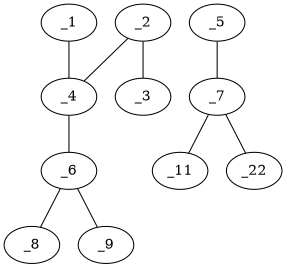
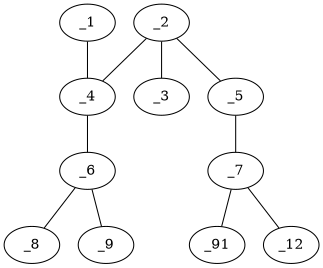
edge "_2" -- "_5": added
node "_11": label "_11" -> "_91"
node "_22": label "_22" -> "_12"
